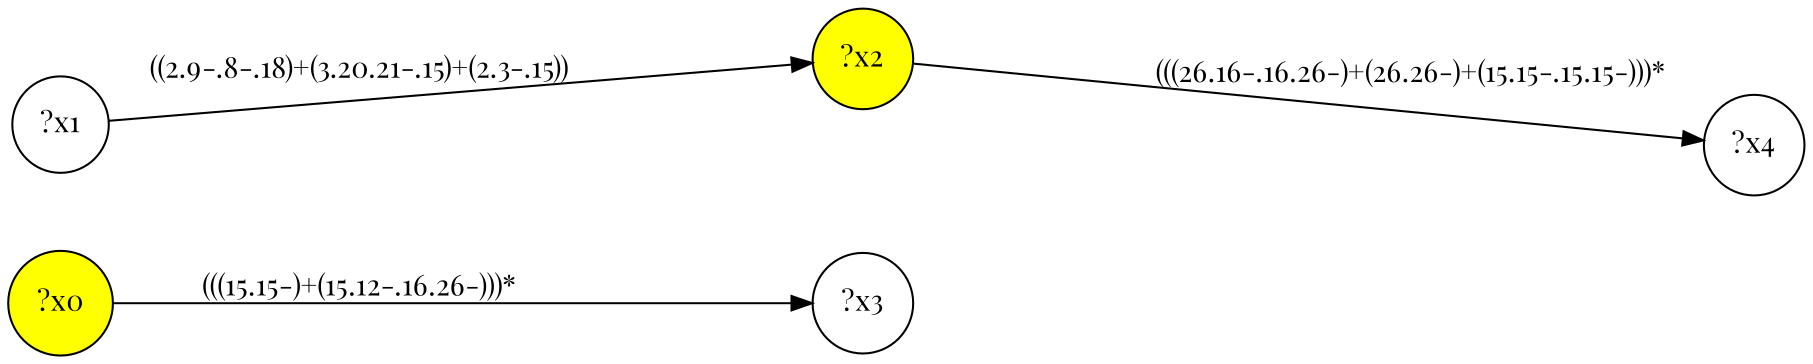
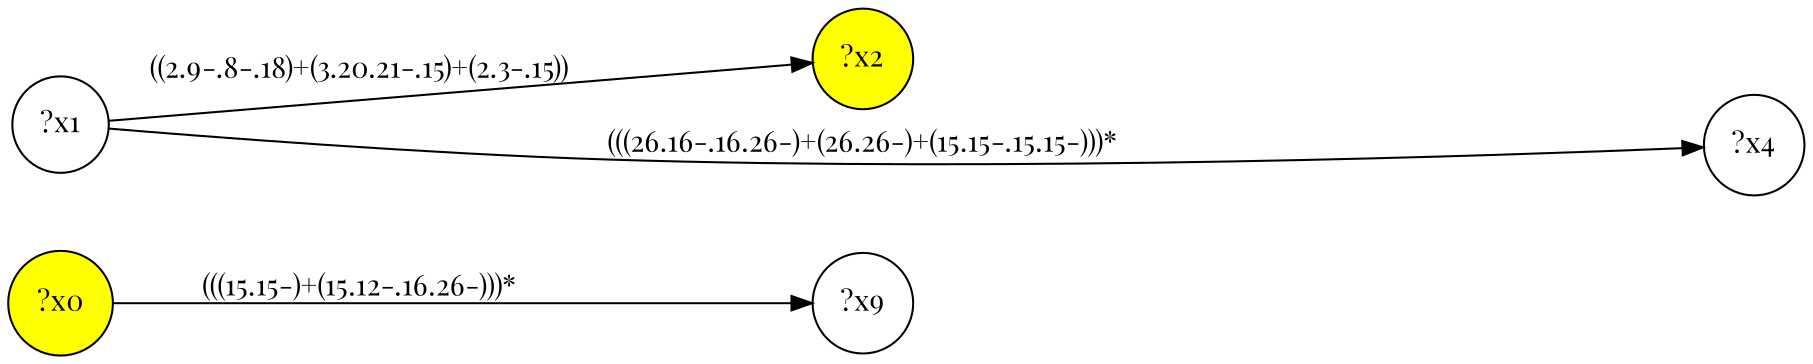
edge "?x2" -> "?x4": now "?x1" -> "?x4"
node "?x3": label "?x3" -> "?x9"
